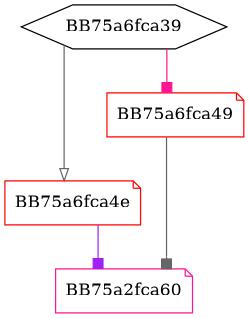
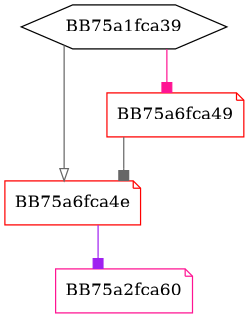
node "BB75a6fca39": label "BB75a6fca39" -> "BB75a1fca39"
edge "BB75a6fca49" -> "BB75a2fca60": now "BB75a6fca49" -> "BB75a6fca4e"
